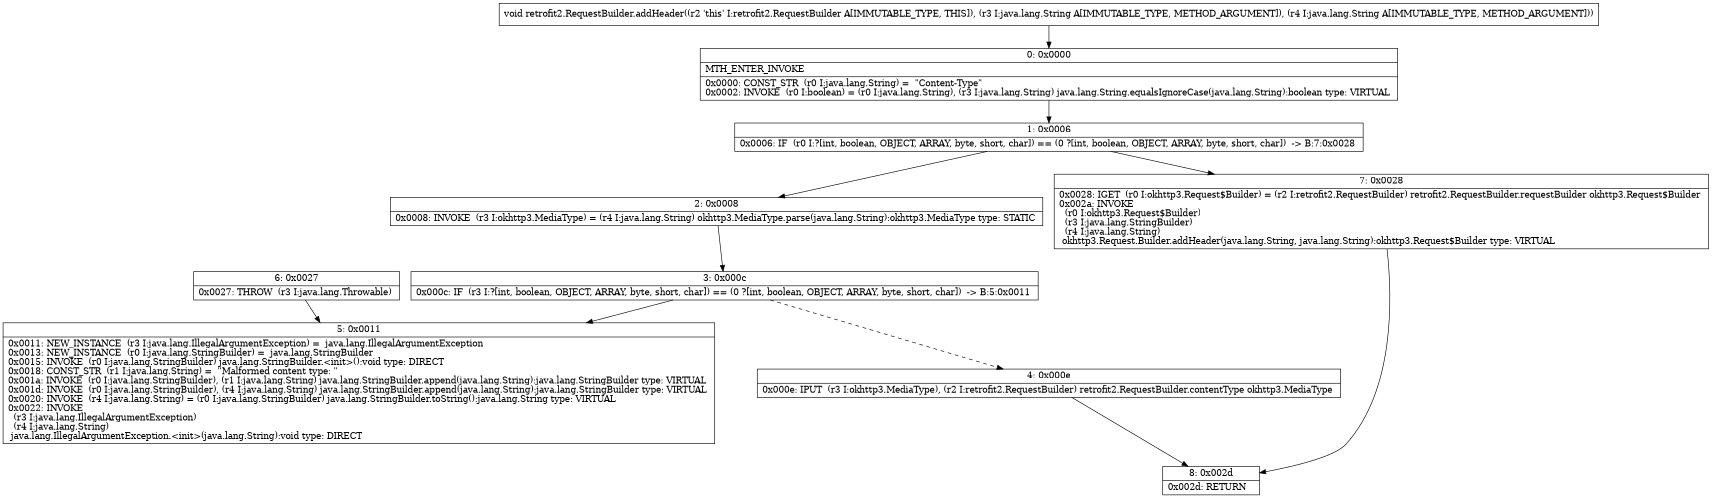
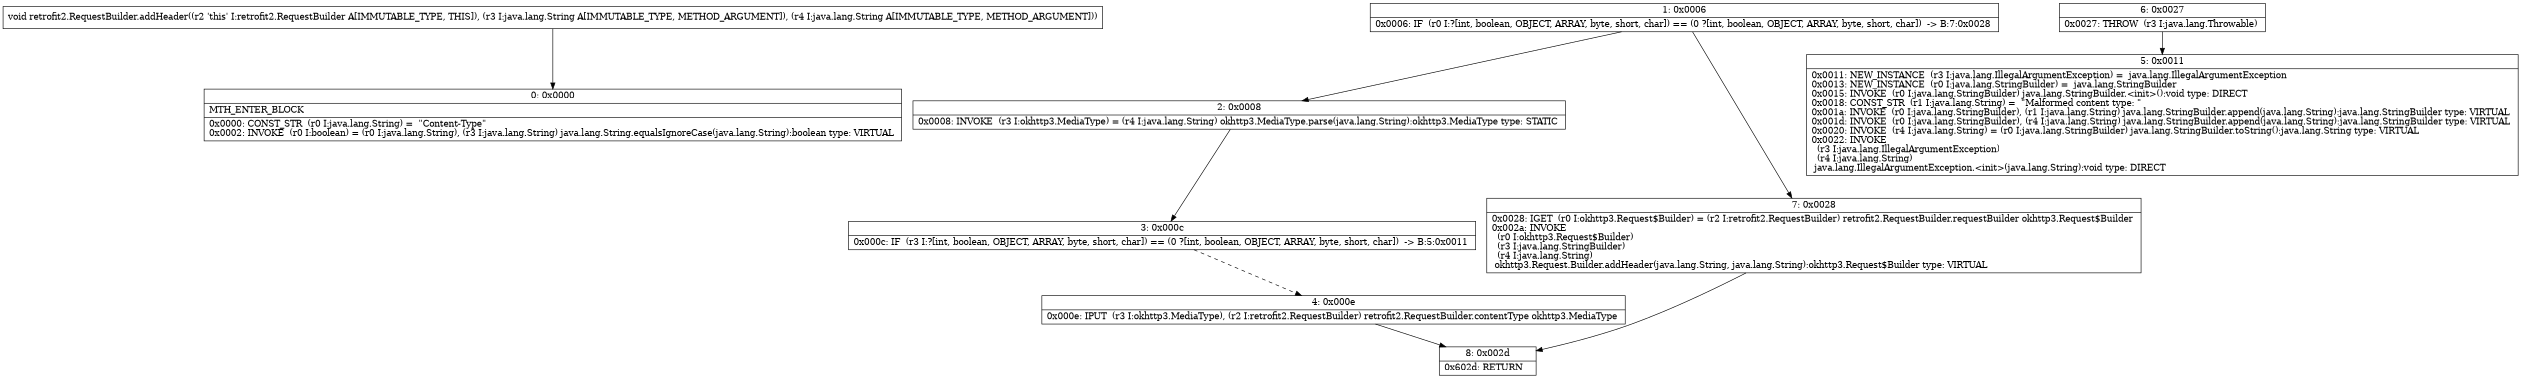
node "0: 0x0000": text "MTH_ENTER_INVOKE" -> "MTH_ENTER_BLOCK"
edge "0: 0x0000" -> "1: 0x0006": removed
edge "3: 0x000c" -> "5: 0x0011": removed
node "8: 0x002d": text "0x002d: RETURN" -> "0x602d: RETURN"
